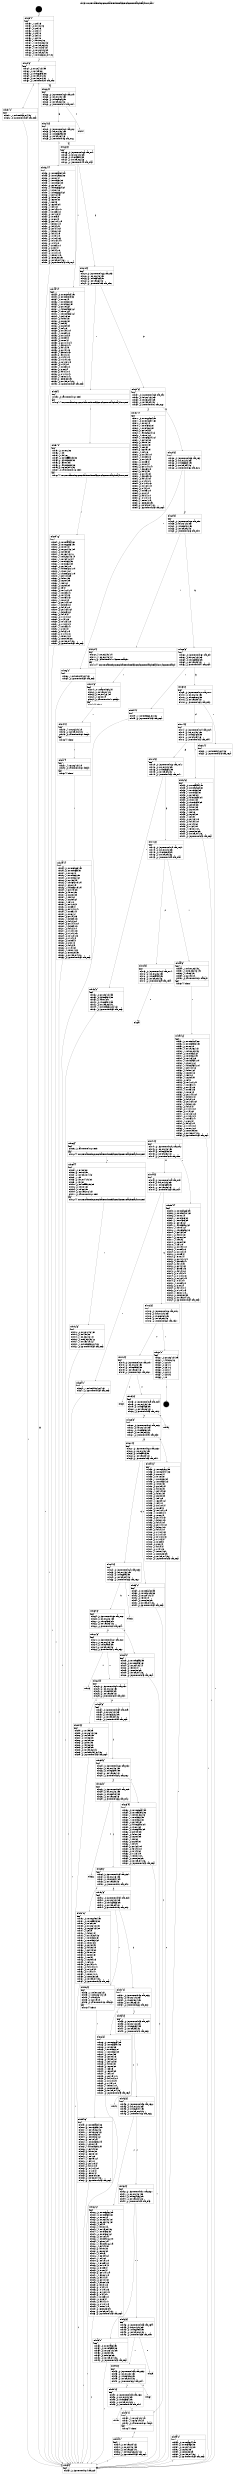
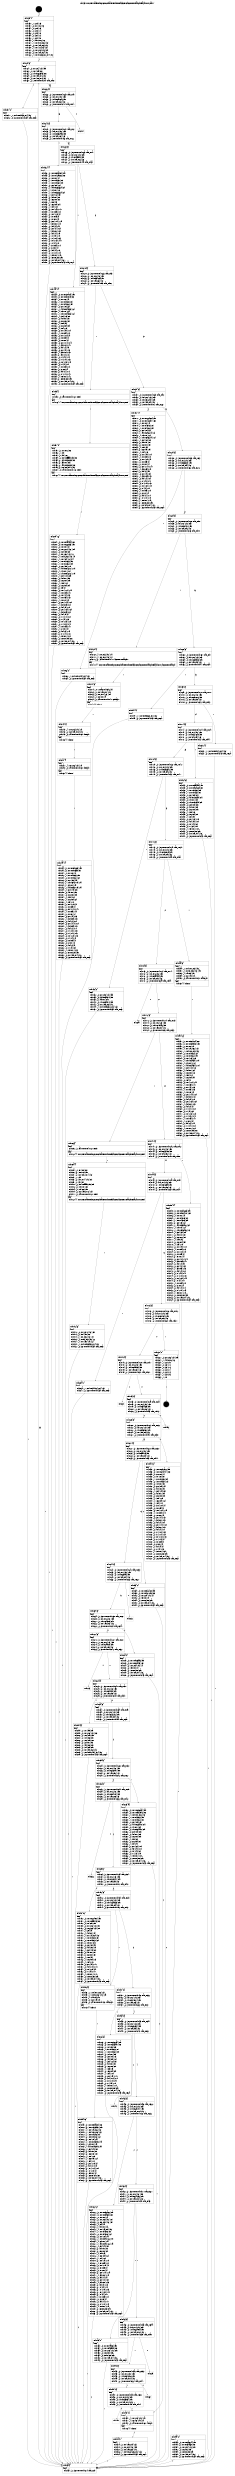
node "0x401778 [25]": added
